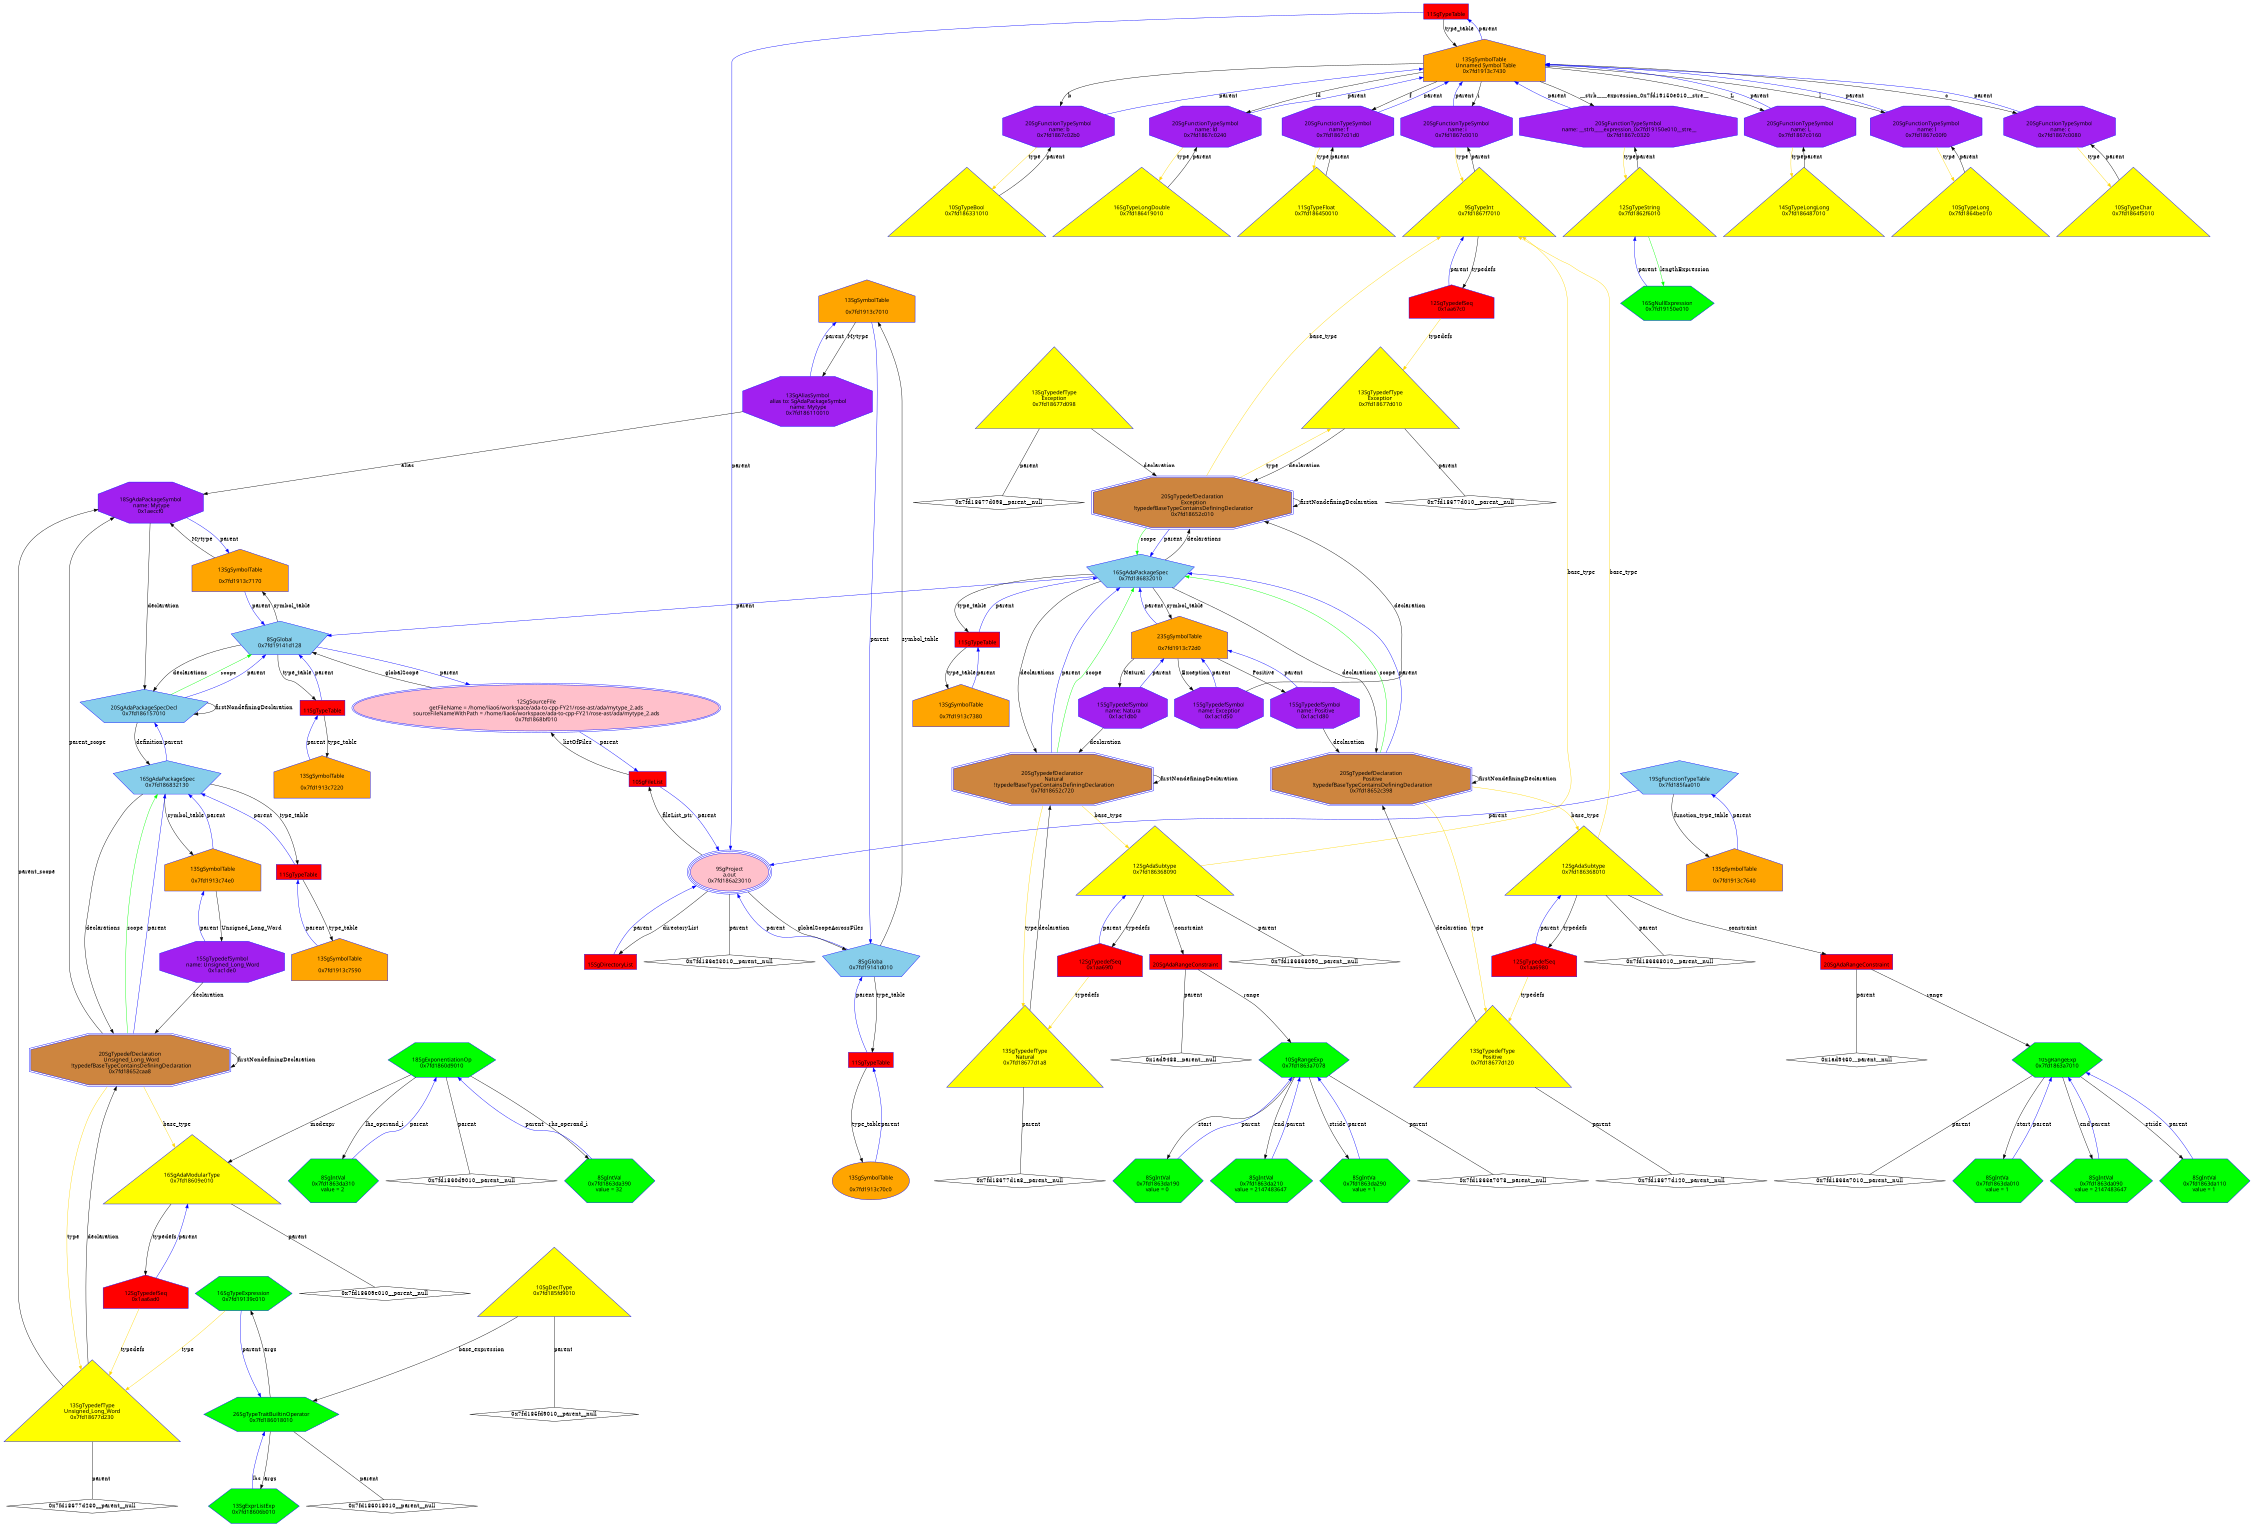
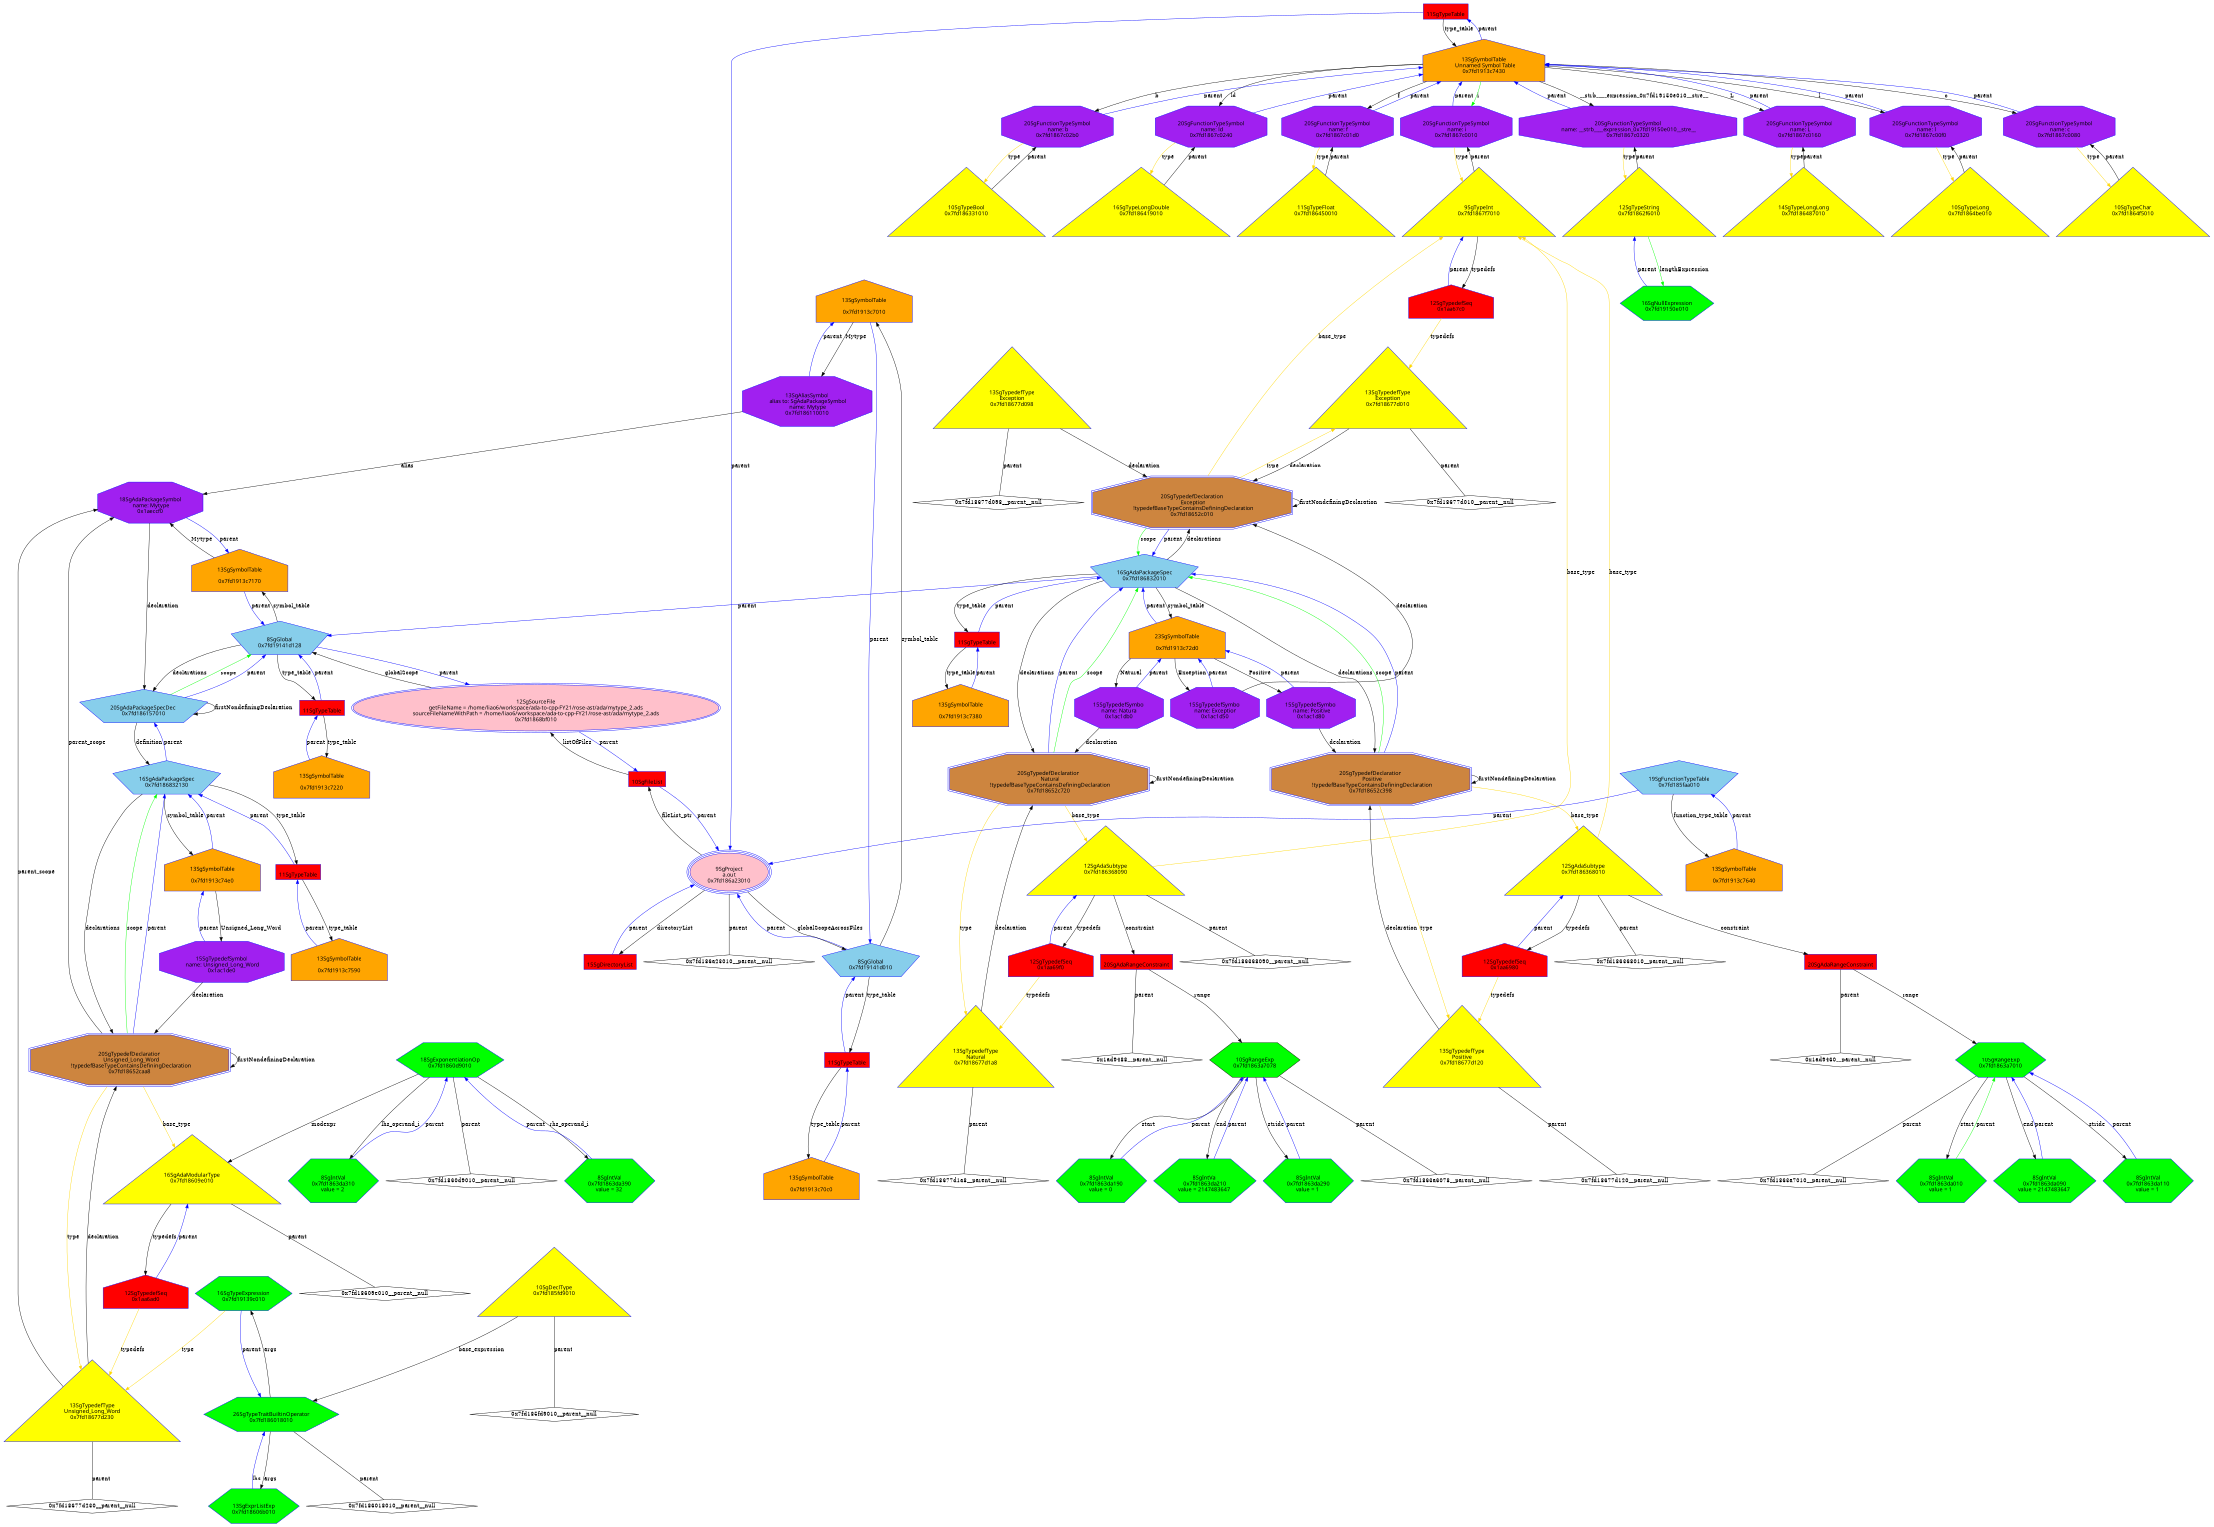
edge "13SgSymbolTable Unnamed Symbol Table 0x7fd1913c7430" -> "20SgFunctionTypeSymbol name: i 0x7fd1867c0010": color black -> green
node "10SgRangeExp 0x7fd1863a7078": color blue -> black
edge "8SgIntVal 0x7fd1863da010 value = 1" -> "10SgRangeExp 0x7fd1863a7010": color blue -> green
node "13SgSymbolTable 0x7fd1913c70c0": shape ellipse -> house
node "0x7fd1863a7078__parent__null": label "0x7fd1863a7078__parent__null" -> "0x7fd1863a6078__parent__null"
